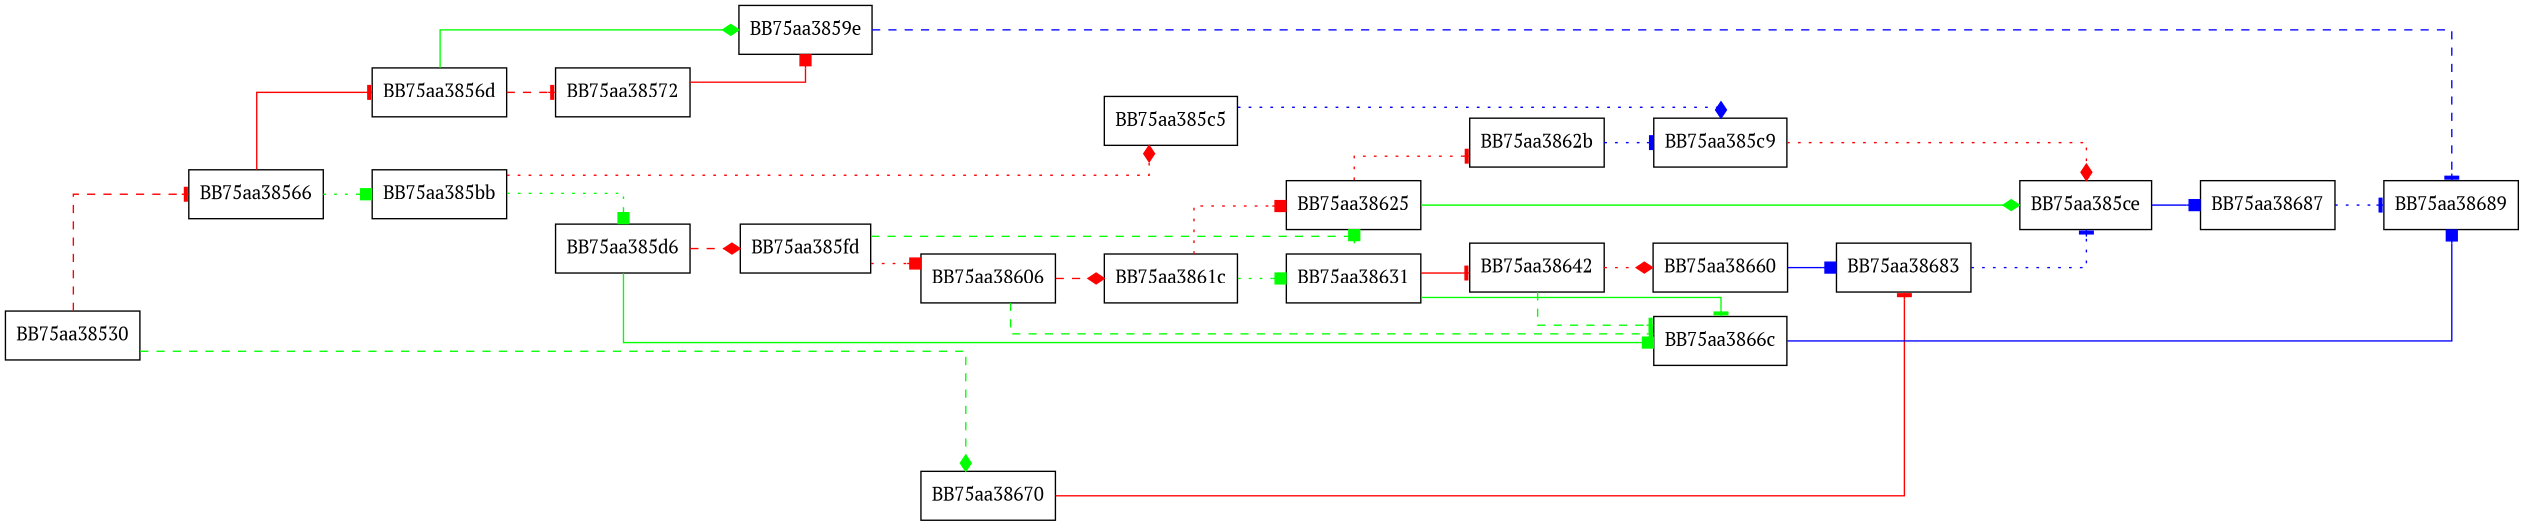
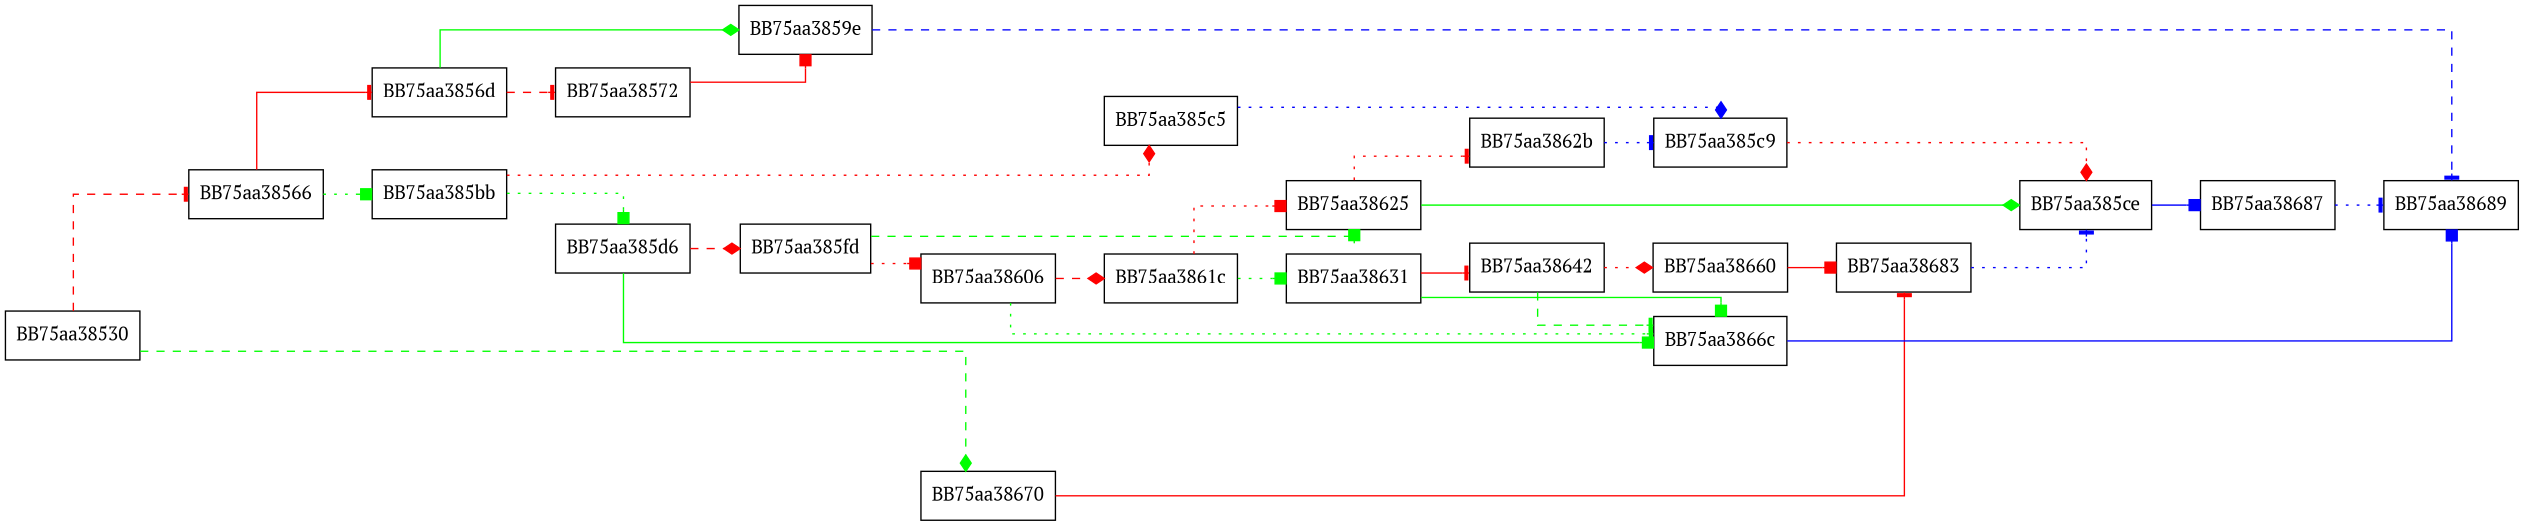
edge "BB75aa38660" -> "BB75aa38683": color blue -> red
edge "BB75aa38631" -> "BB75aa3866c": arrowhead tee -> box
edge "BB75aa38606" -> "BB75aa3866c": style dashed -> dotted
